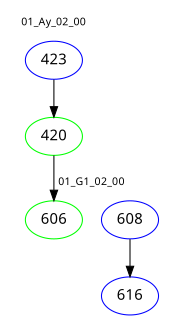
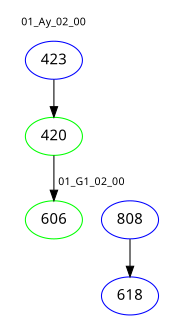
node "608": label "608" -> "808"
node "616": label "616" -> "618"
